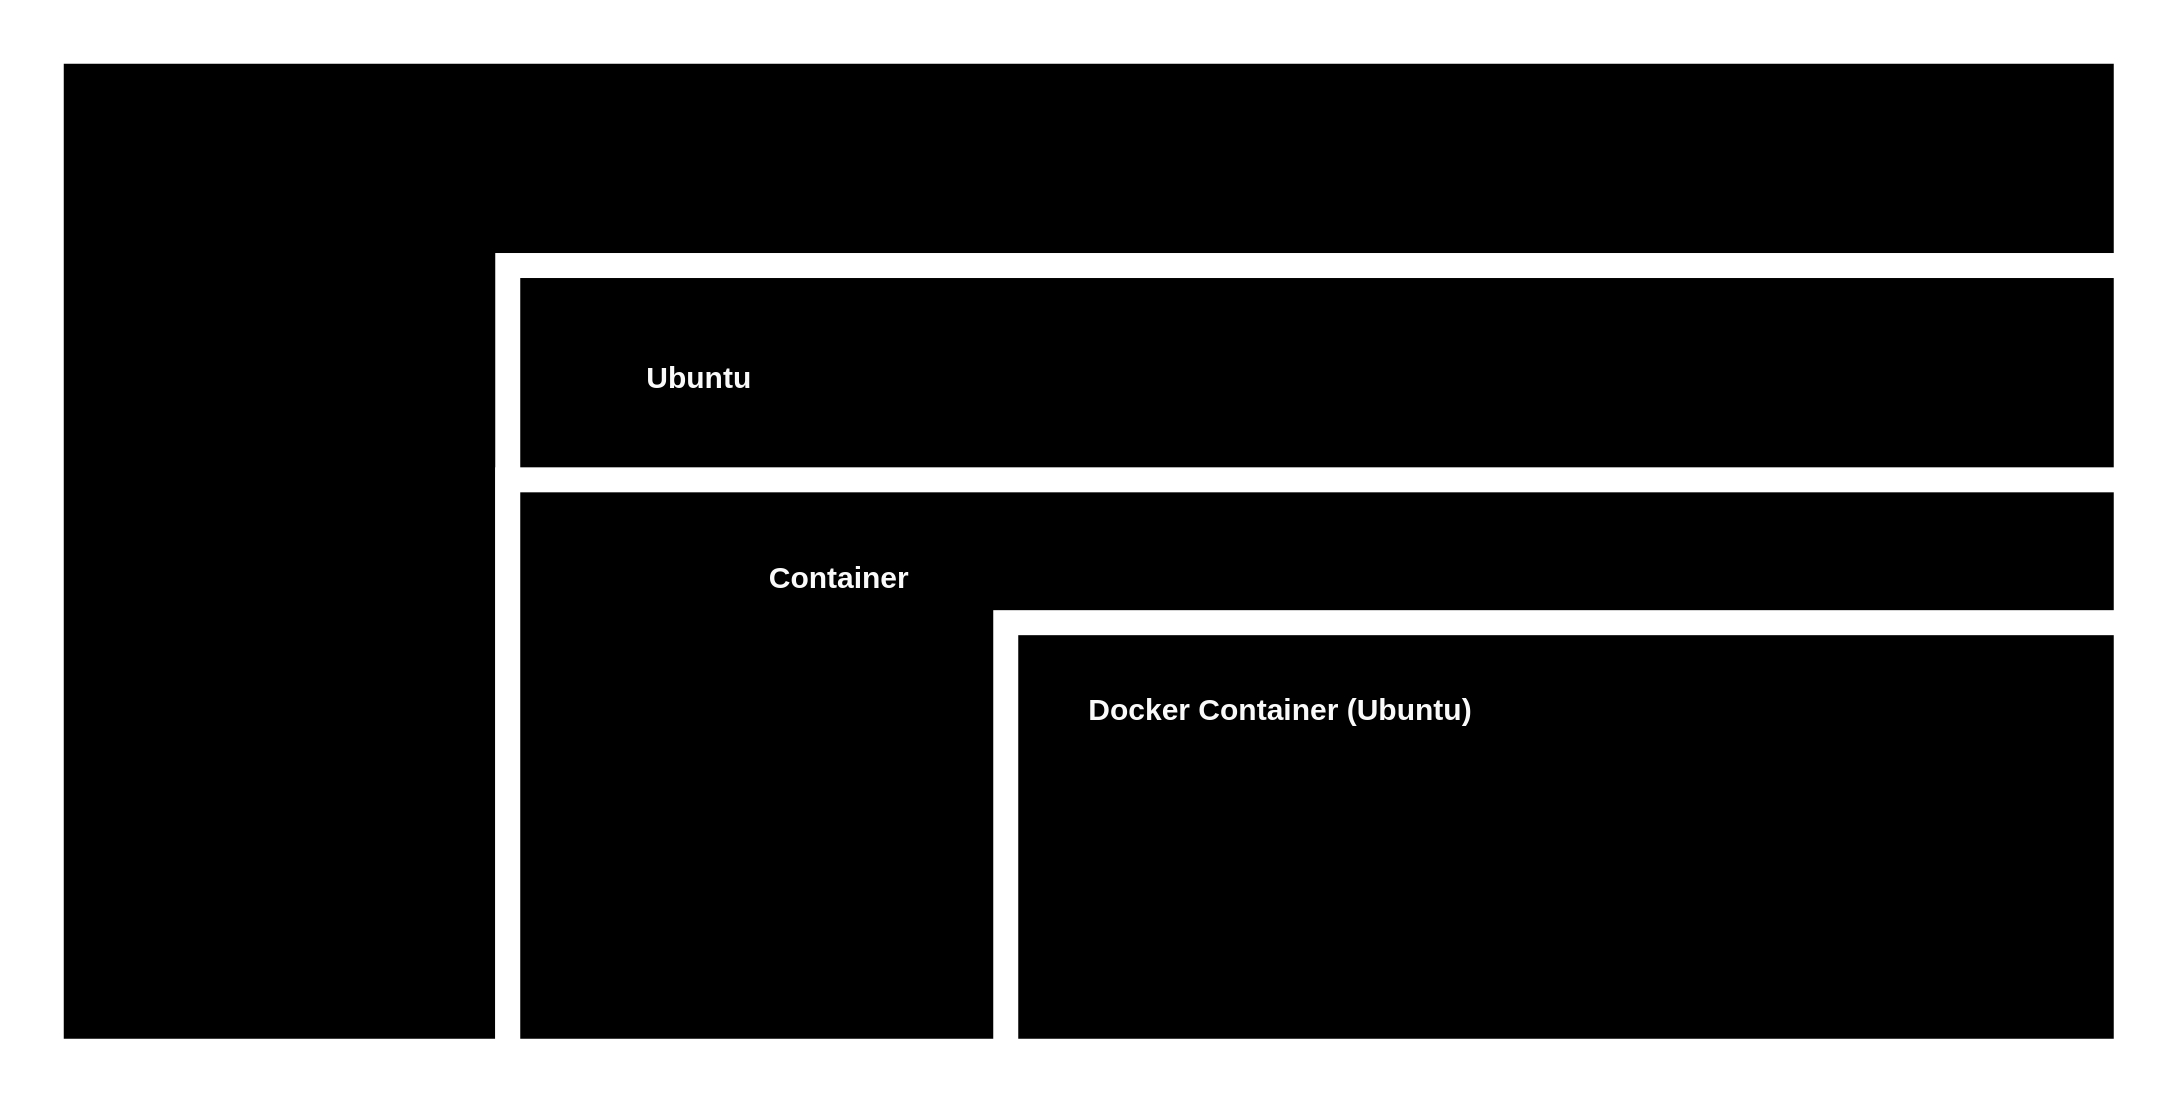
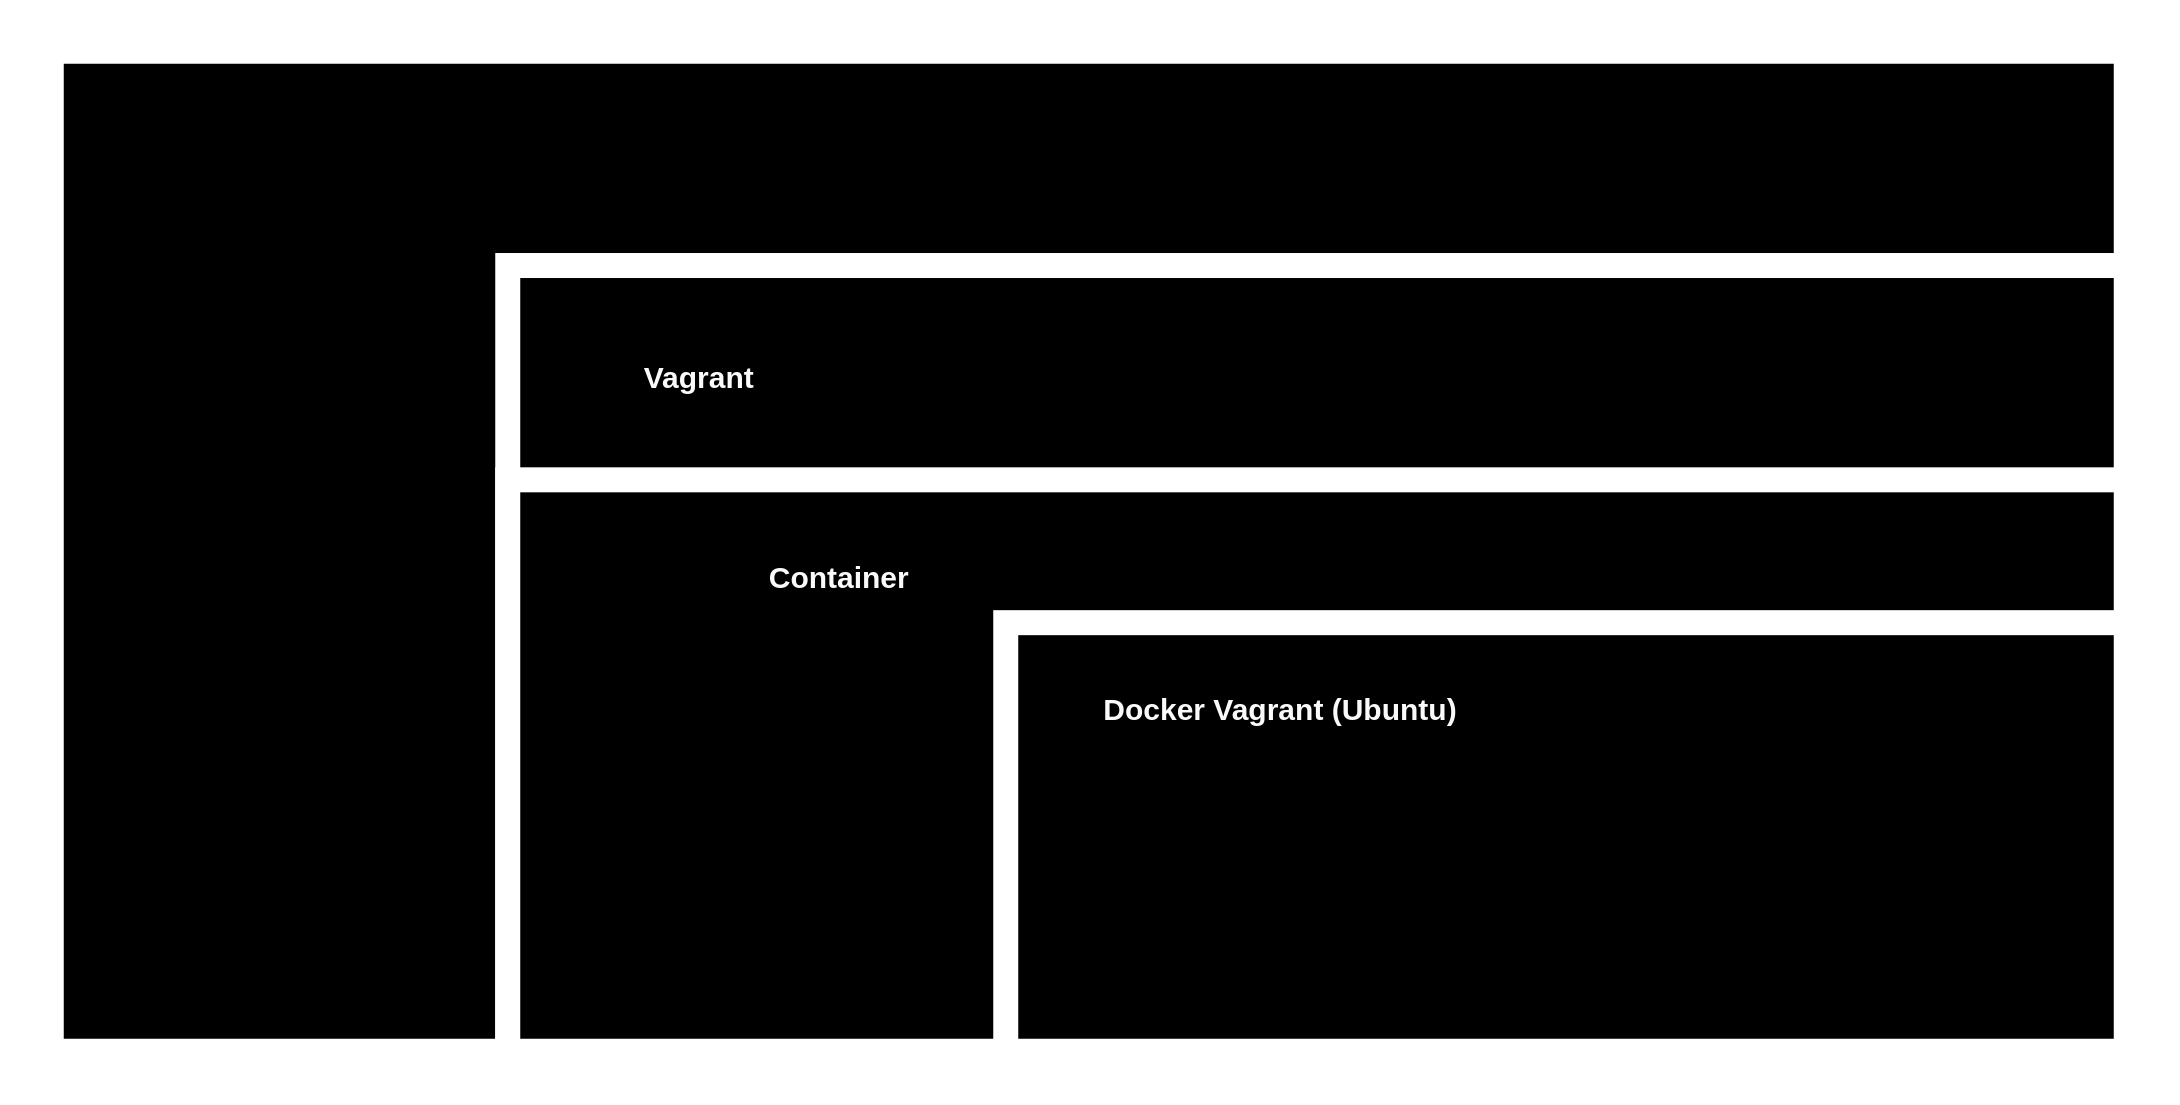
node "Ubuntu": label "Ubuntu" -> "Vagrant"
node "Docker Container (Ubuntu)": label "Docker Container (Ubuntu)" -> "Docker Vagrant (Ubuntu)"
